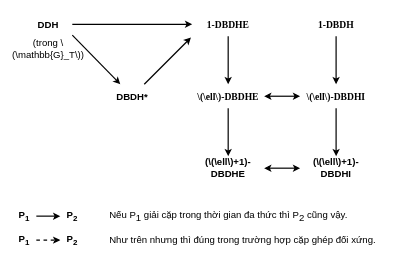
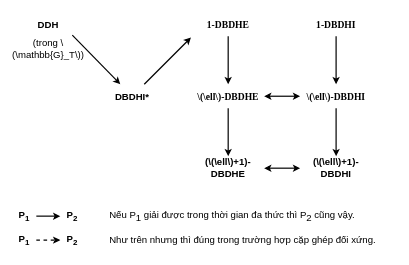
edge "DDH" -> "1-DBDHE": removed
node "1-DBDH": label "1-DBDH" -> "1-DBDHI"
node "DBDH*": label "DBDH*" -> "DBDHI*"
node "Nếu P1 giải cặp trong thời gian đa thức thì P2 cũng vậy.": label "Nếu P1 giải cặp trong thời gian đa thức thì P2 cũng vậy." -> "Nếu P1 giải được trong thời gian đa thức thì P2 cũng vậy."
